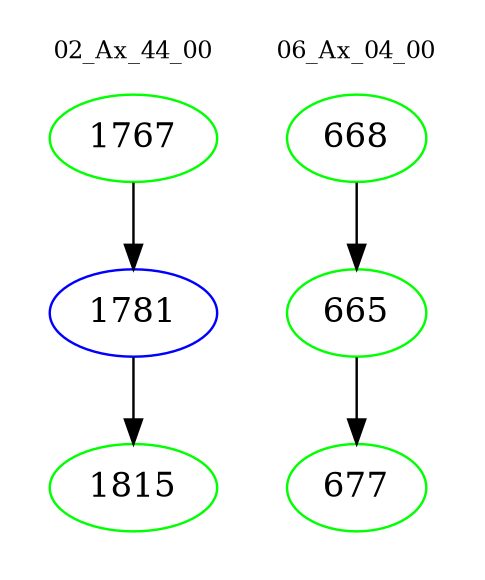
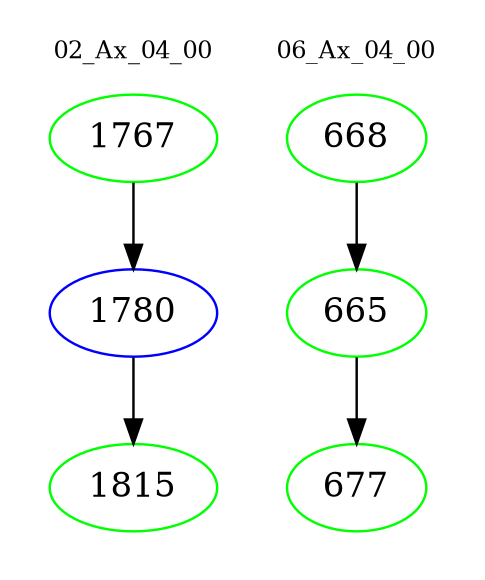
cluster "02_Ax_44_00": label "02_Ax_44_00" -> "02_Ax_04_00"
node "1781": label "1781" -> "1780"
